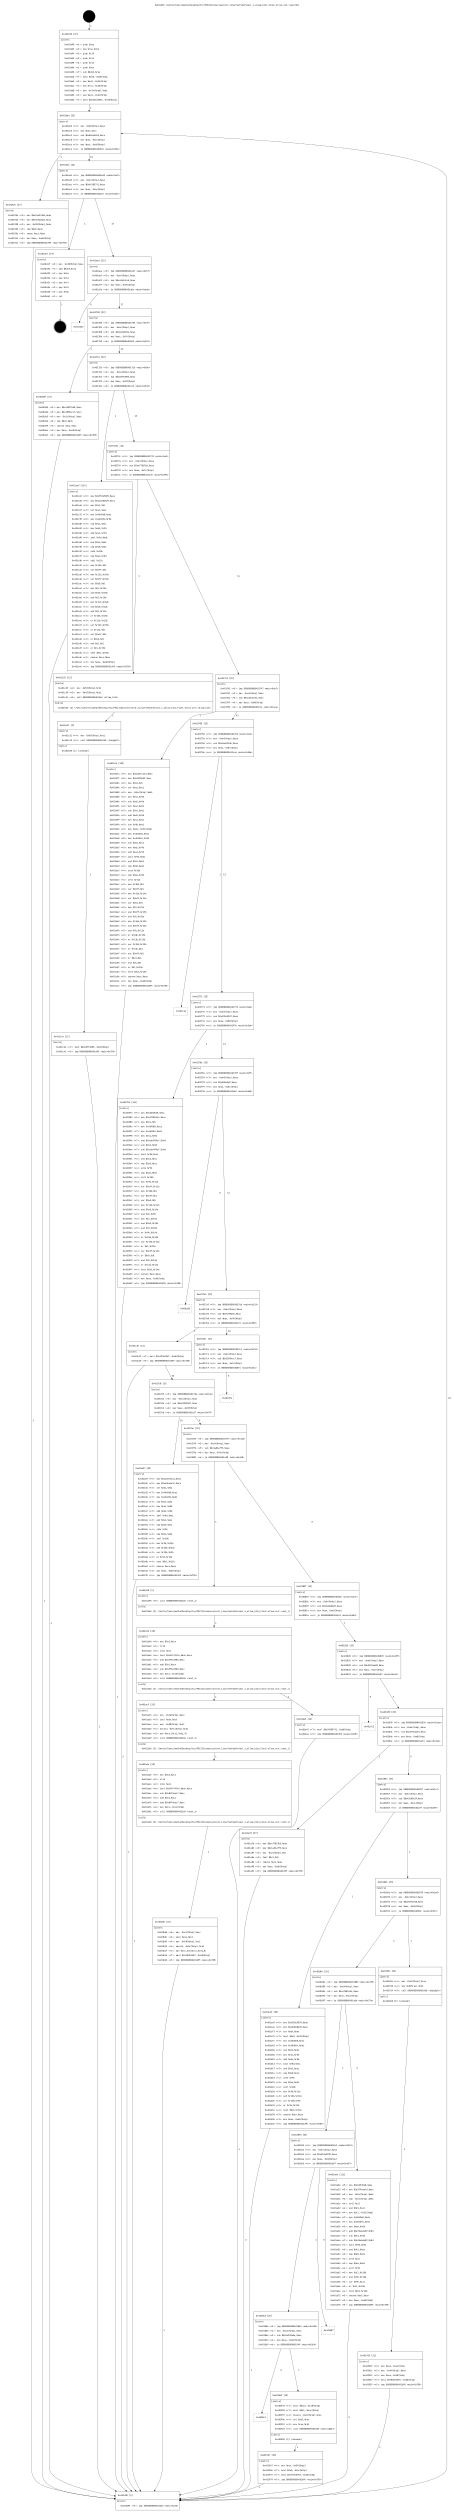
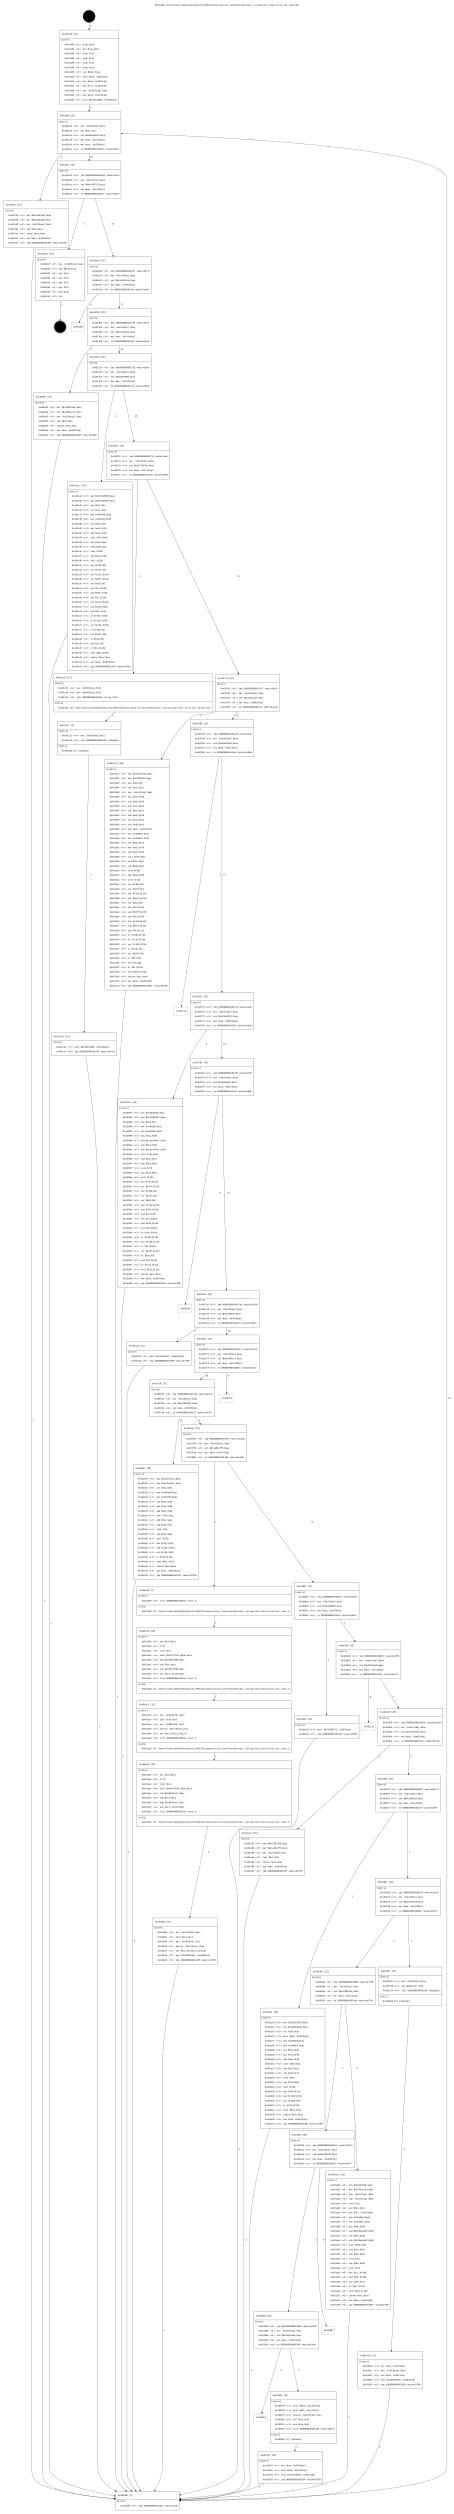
edge "0x401c19 [12]" -> "0x4017d5 [25]": now "0x4017bc [25]" -> "0x4017d5 [25]"
edge "0x401a9d [40]" -> "0x401d43 [12]": now "0x401807 [25]" -> "0x401d43 [12]"
